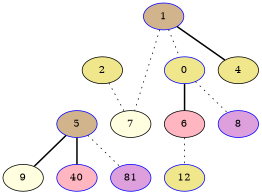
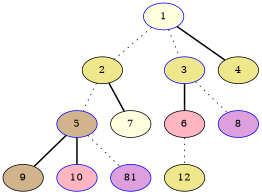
node "1": fillcolor tan -> lightyellow
edge "1" -- "7": now "1" -- "2"
node "0": label "0" -> "3"
edge "2" -- "5": added
edge "2" -- "7": style dotted -> bold
node "9": fillcolor lightyellow -> tan
node "40": label "40" -> "10"
node "12": color blue -> black
